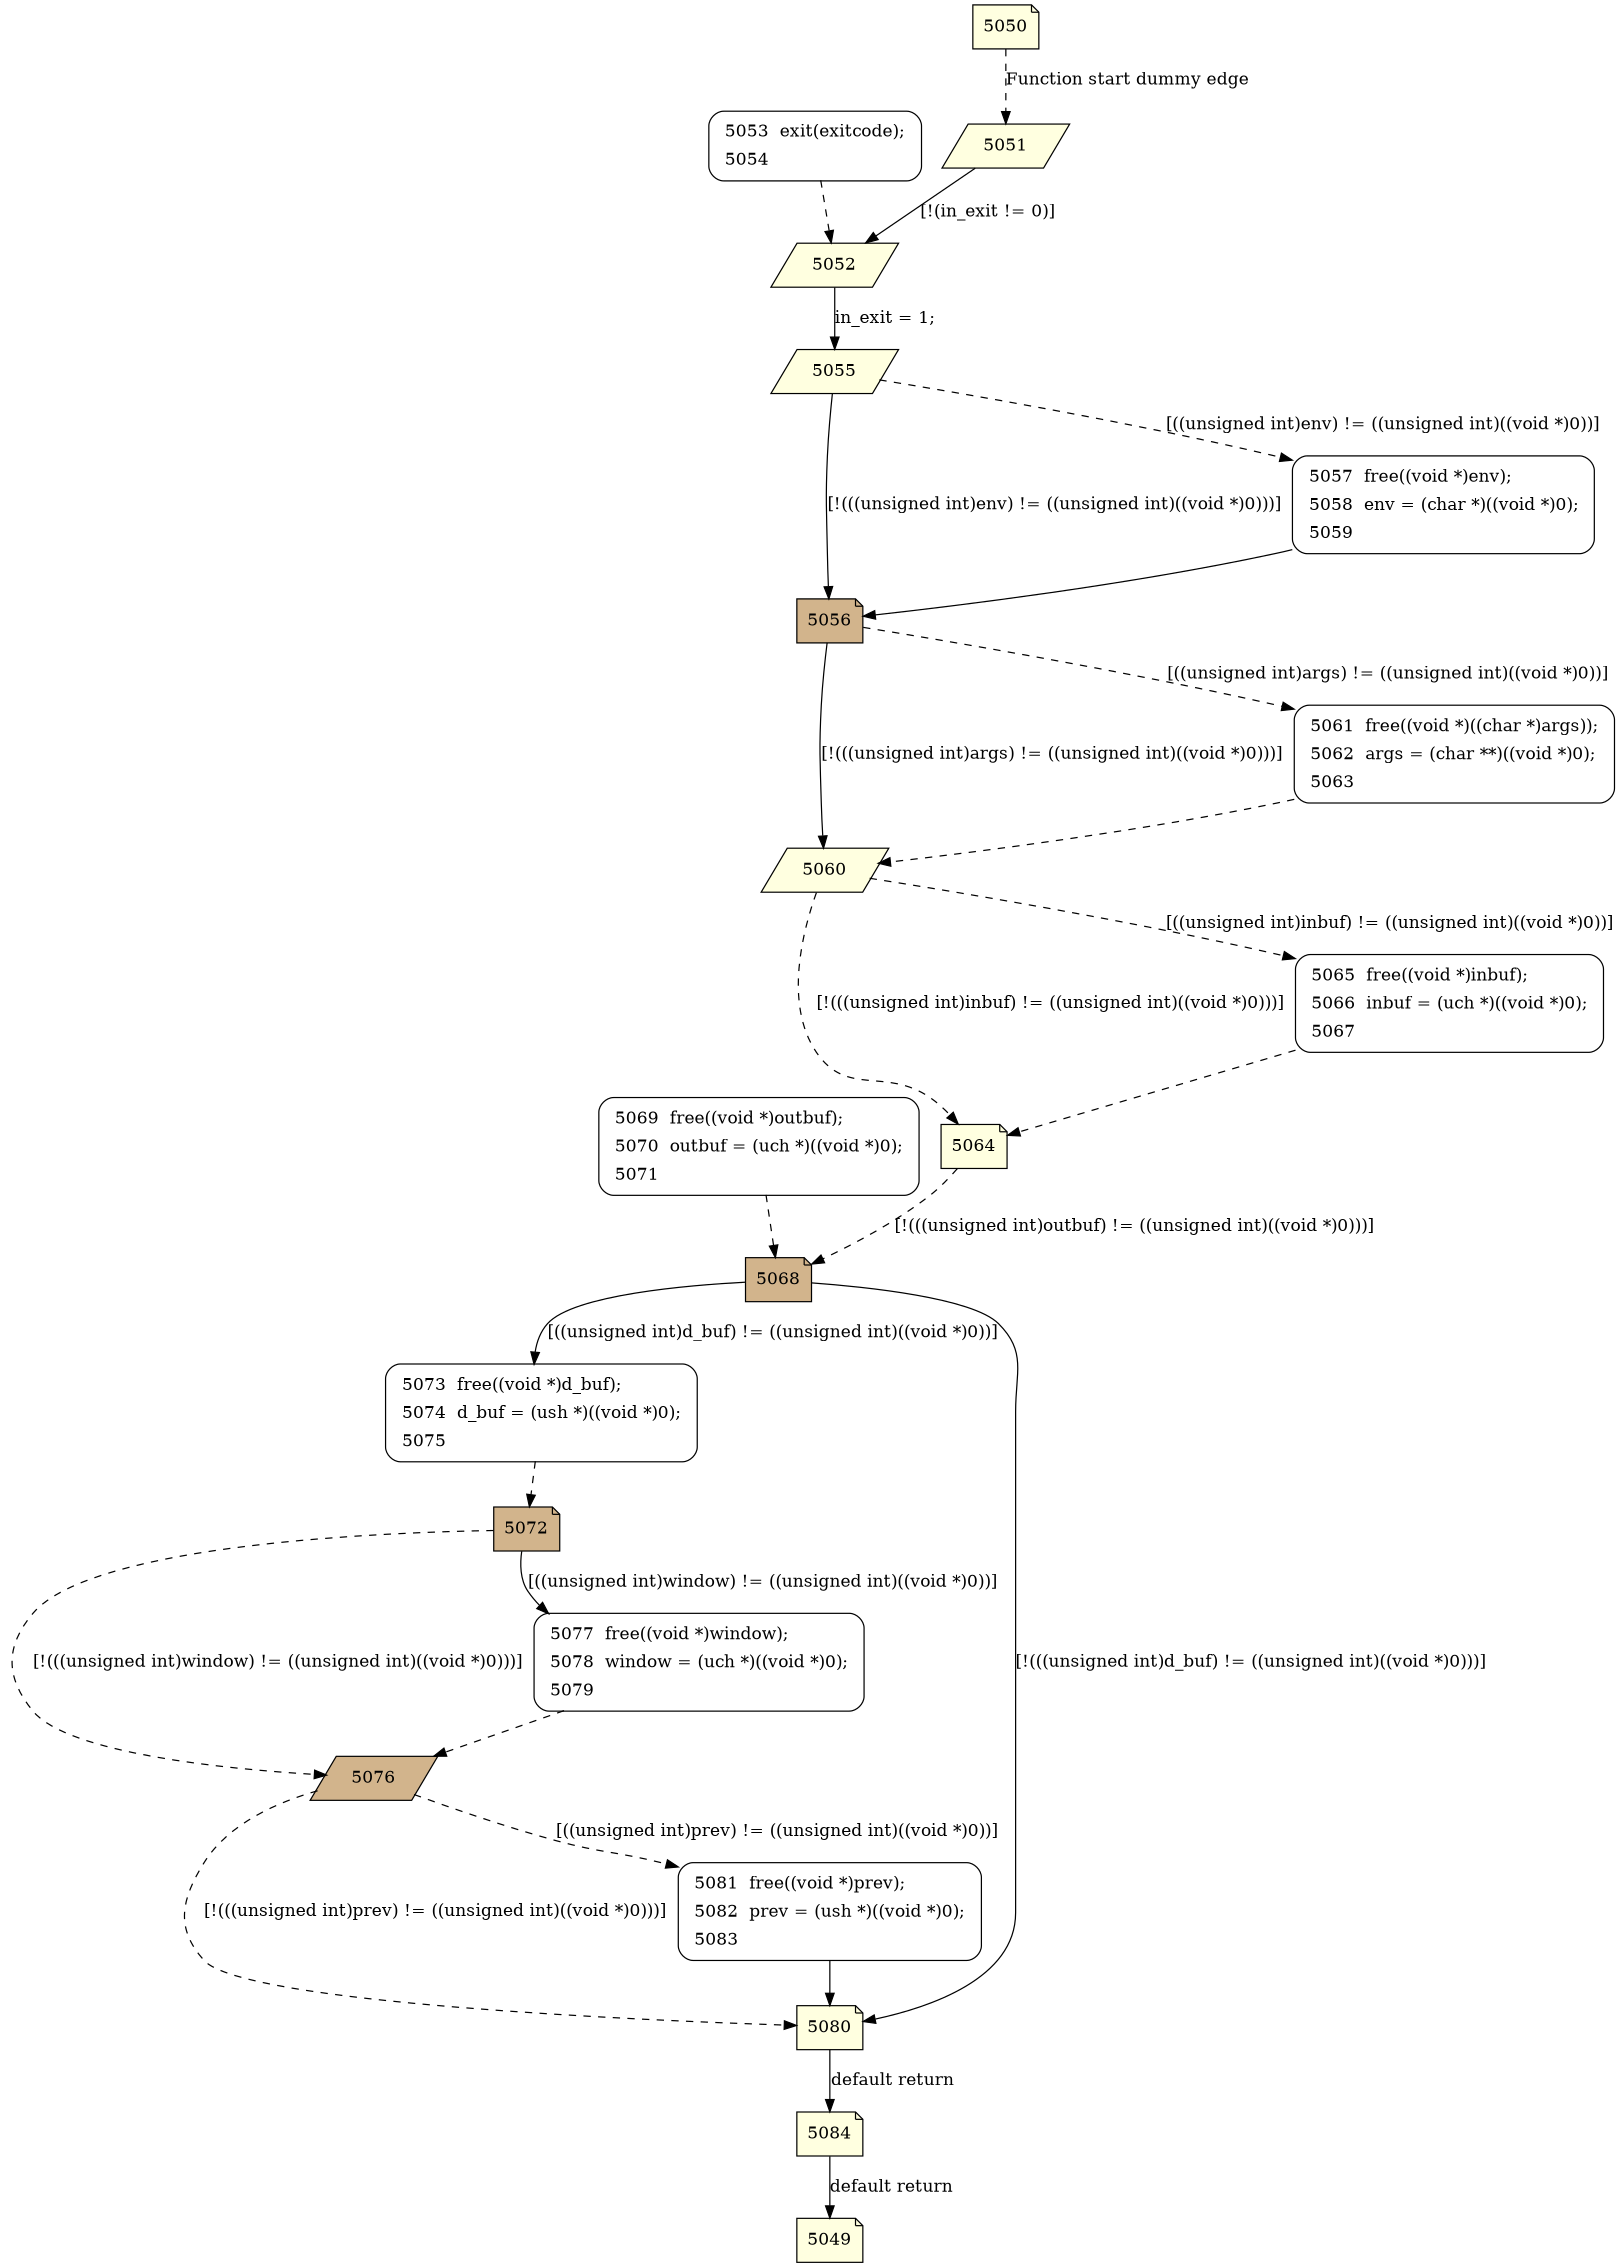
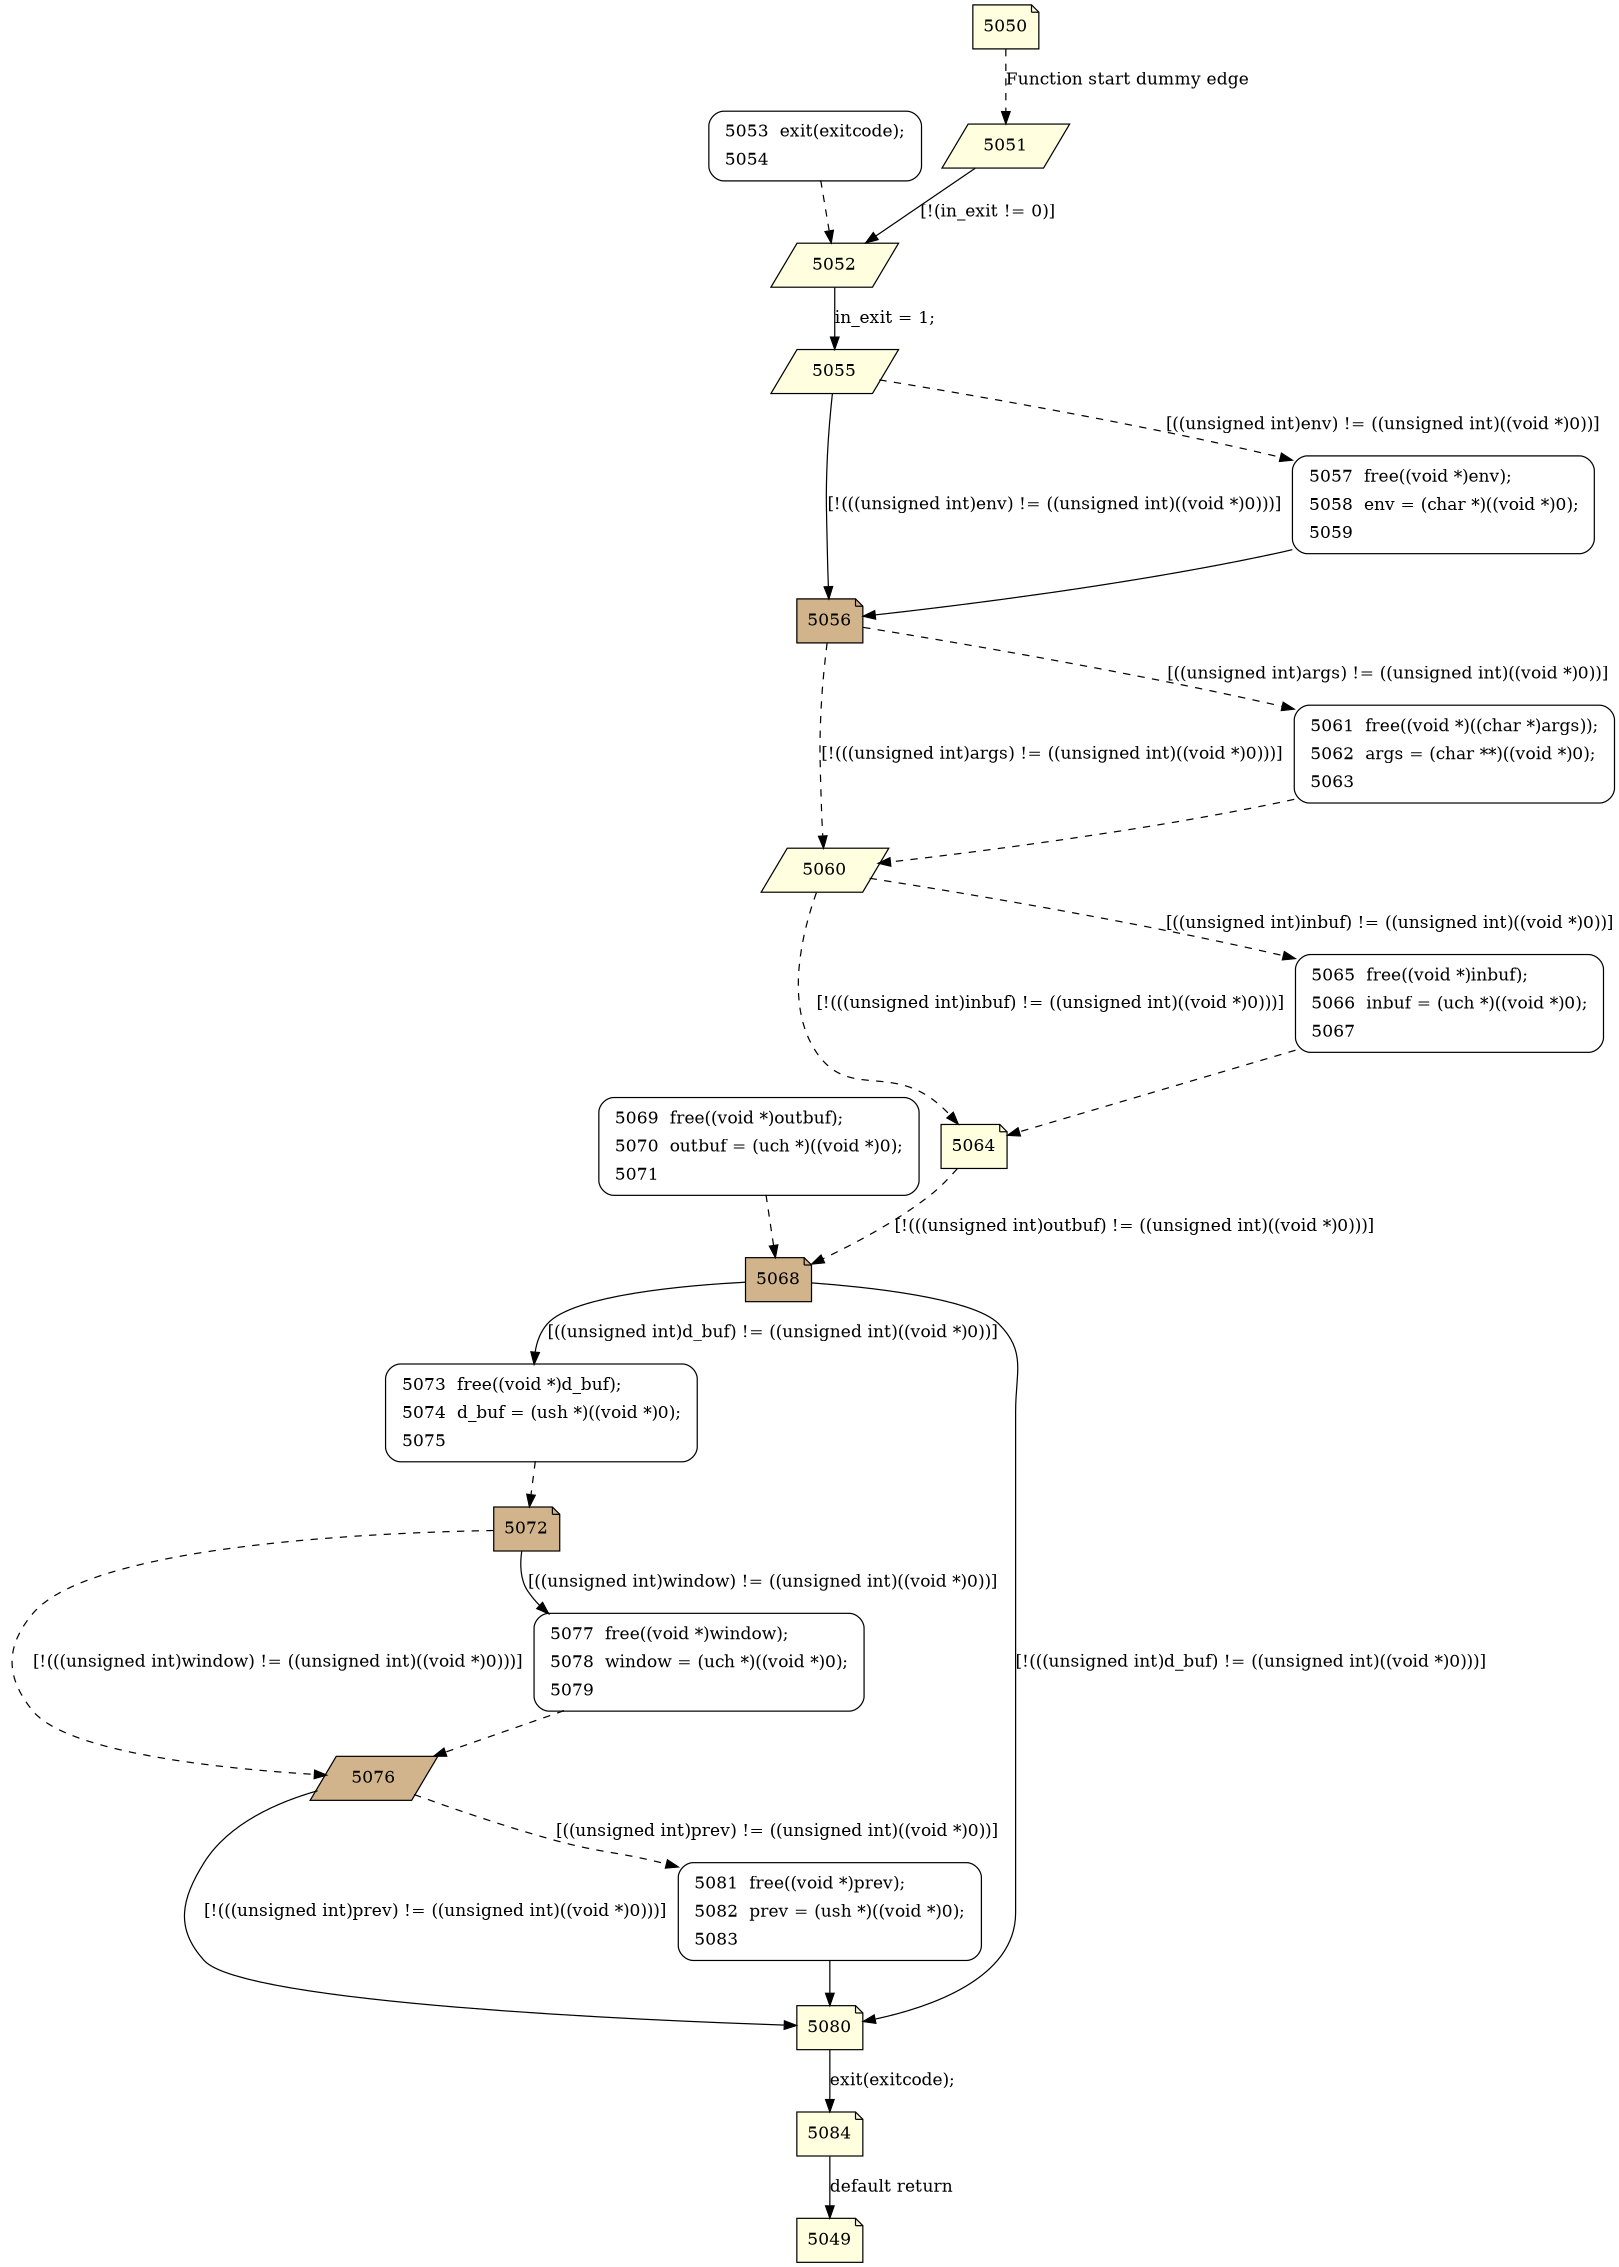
edge "5056" -> "5060": style solid -> dashed
edge "5076" -> "5080": style dashed -> solid
edge "5080" -> "5084": label "default return" -> "exit(exitcode);"
